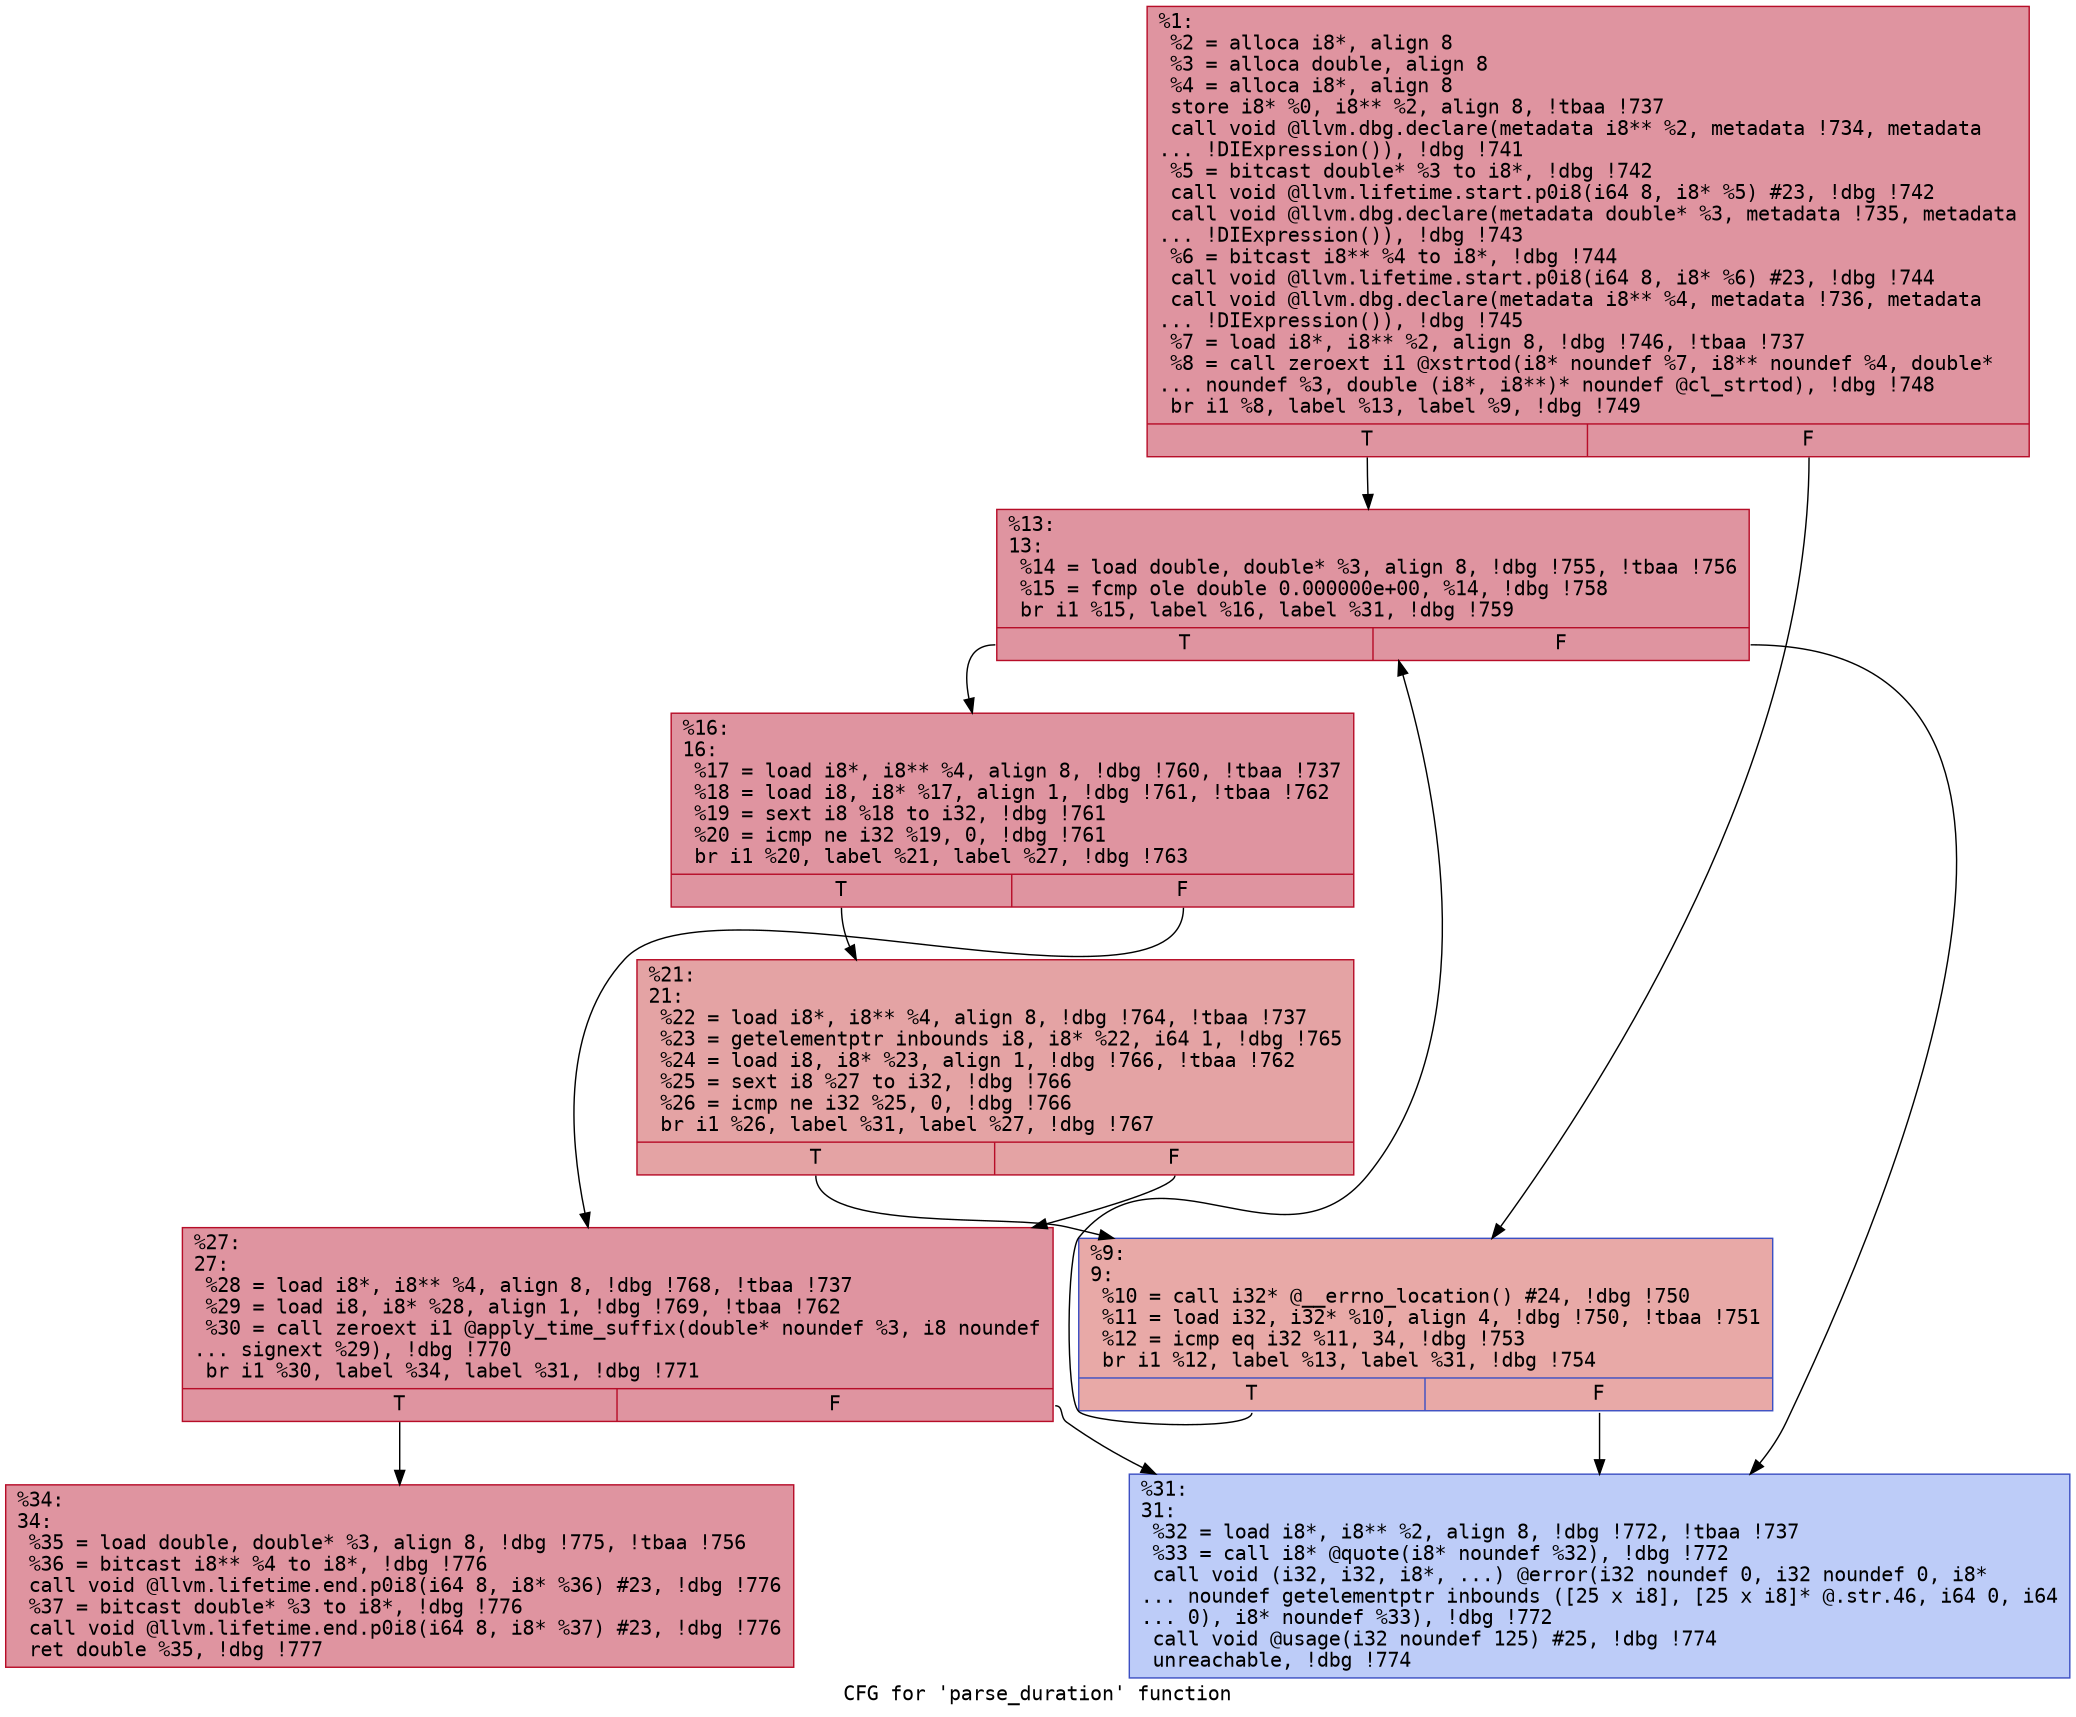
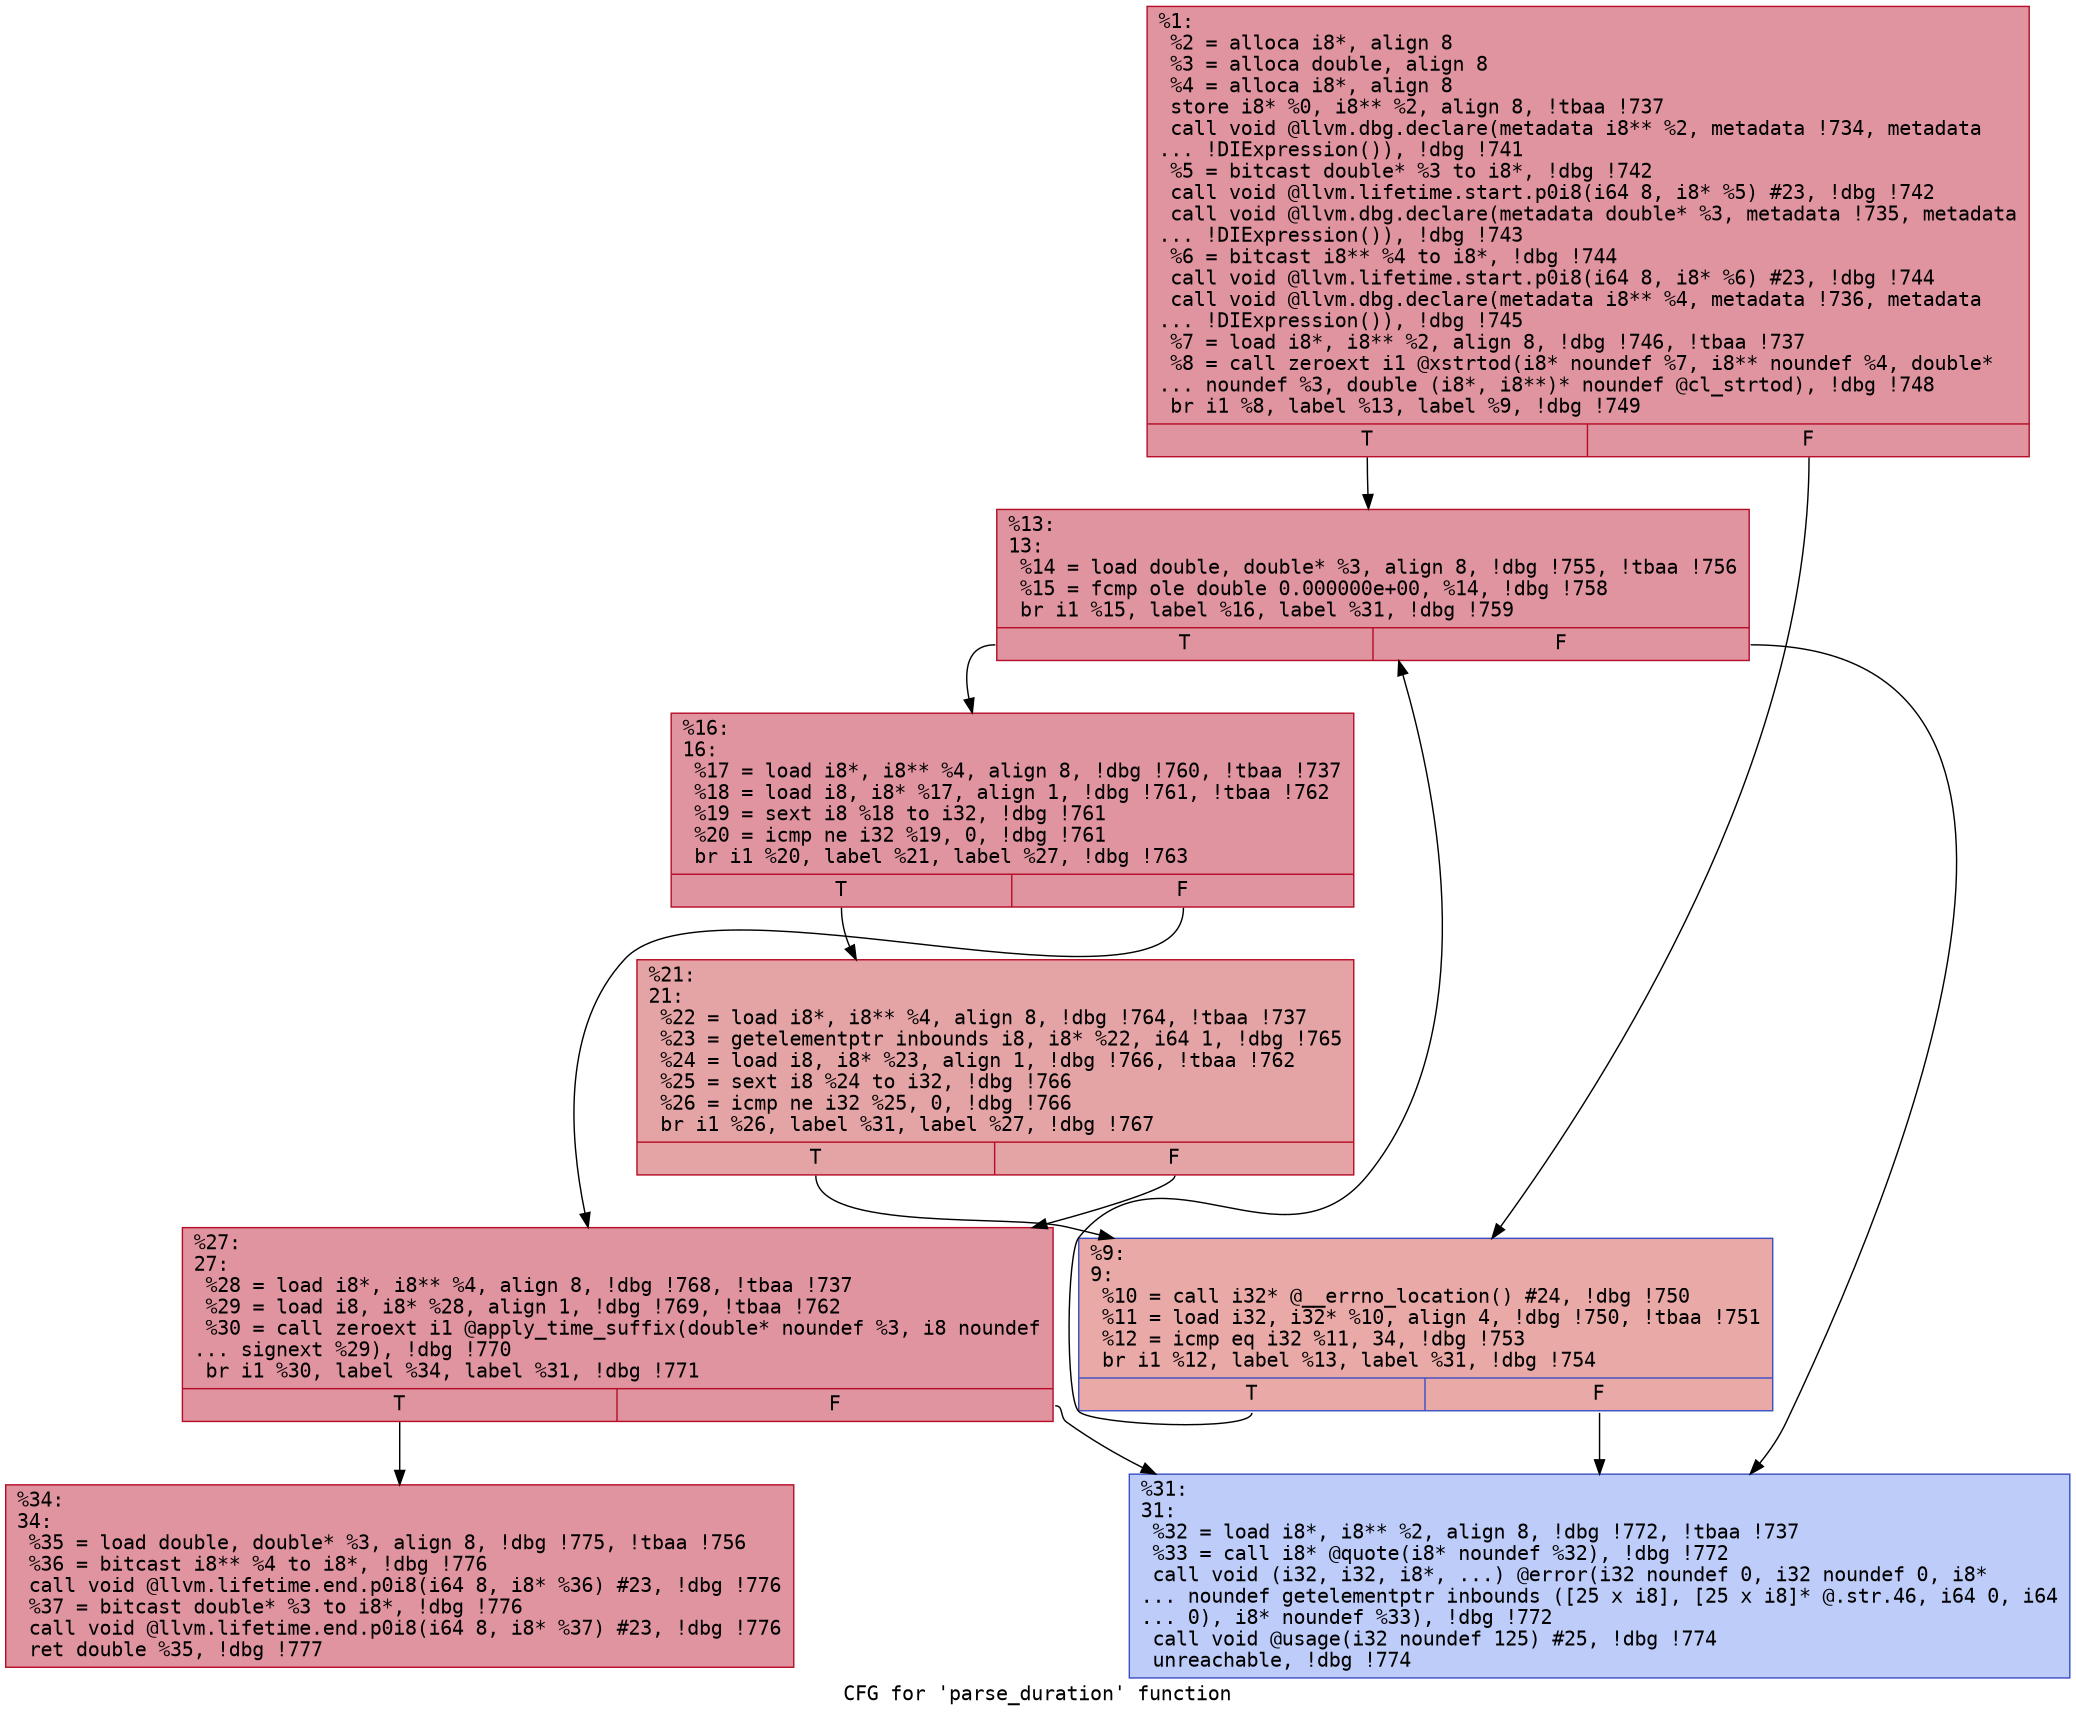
node "%21:": text "%25 = sext i8 %27 to i32, !dbg !766" -> "%25 = sext i8 %24 to i32, !dbg !766"
